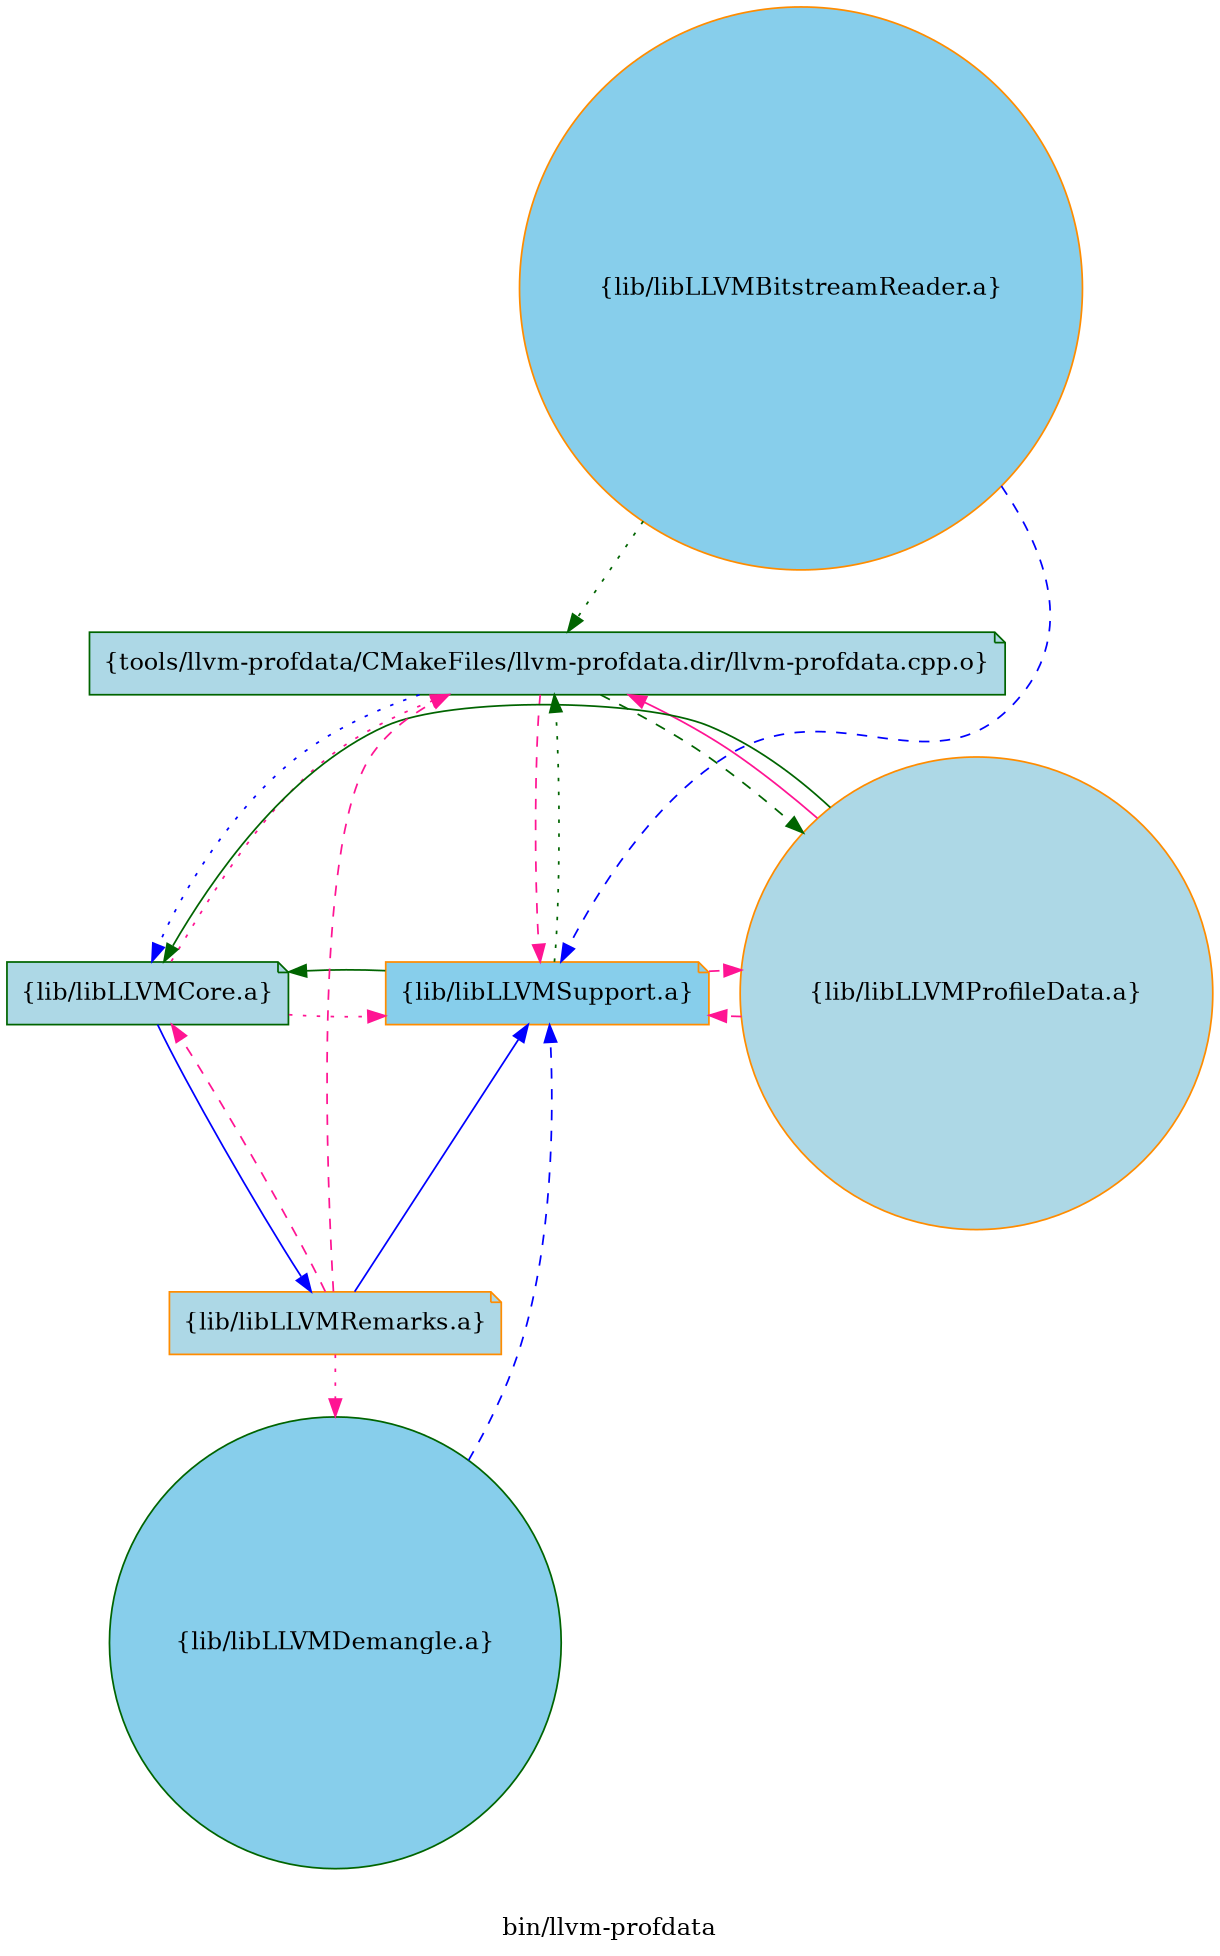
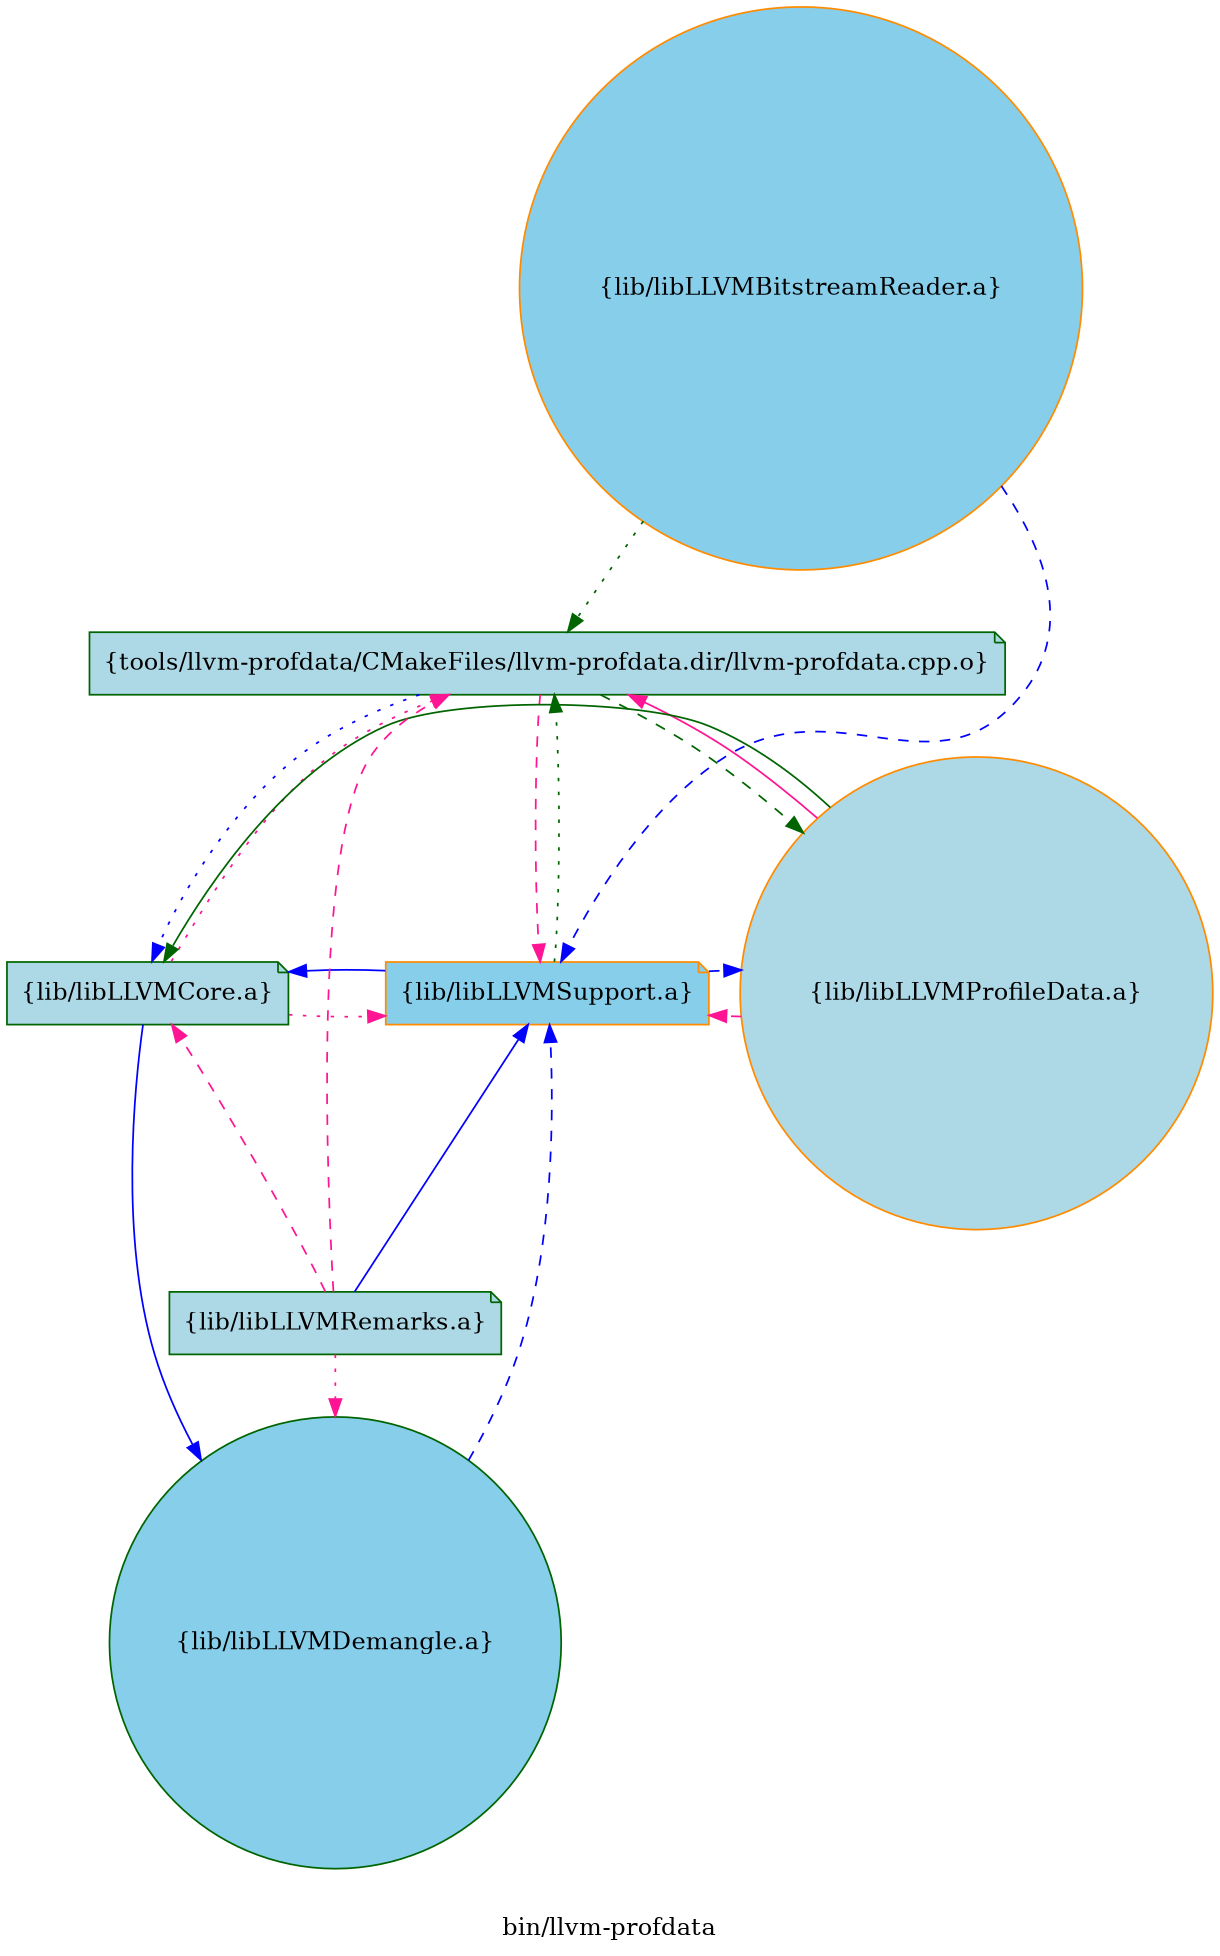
edge "{lib/libLLVMSupport.a}" -> "{lib/libLLVMCore.a}": color darkgreen -> blue
edge "{lib/libLLVMSupport.a}" -> "{lib/libLLVMProfileData.a}": color deeppink -> blue
edge "{lib/libLLVMCore.a}" -> "{lib/libLLVMRemarks.a}": now "{lib/libLLVMCore.a}" -> "{lib/libLLVMDemangle.a}"
node "{lib/libLLVMRemarks.a}": color darkorange -> darkgreen
